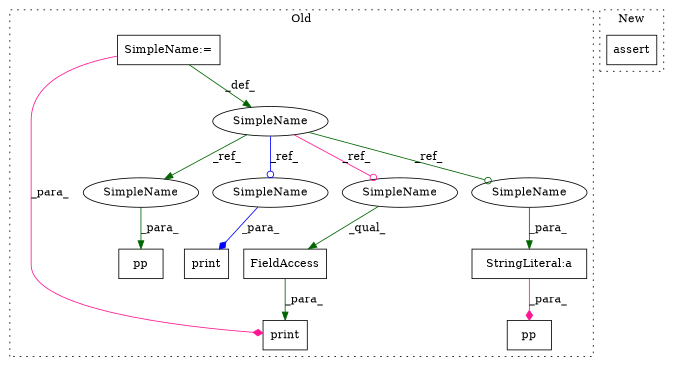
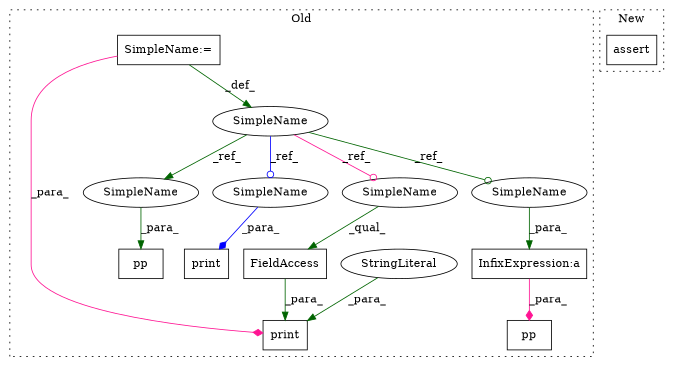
node "StringLiteral": added
node "StringLiteral:a": label "StringLiteral:a" -> "InfixExpression:a"
